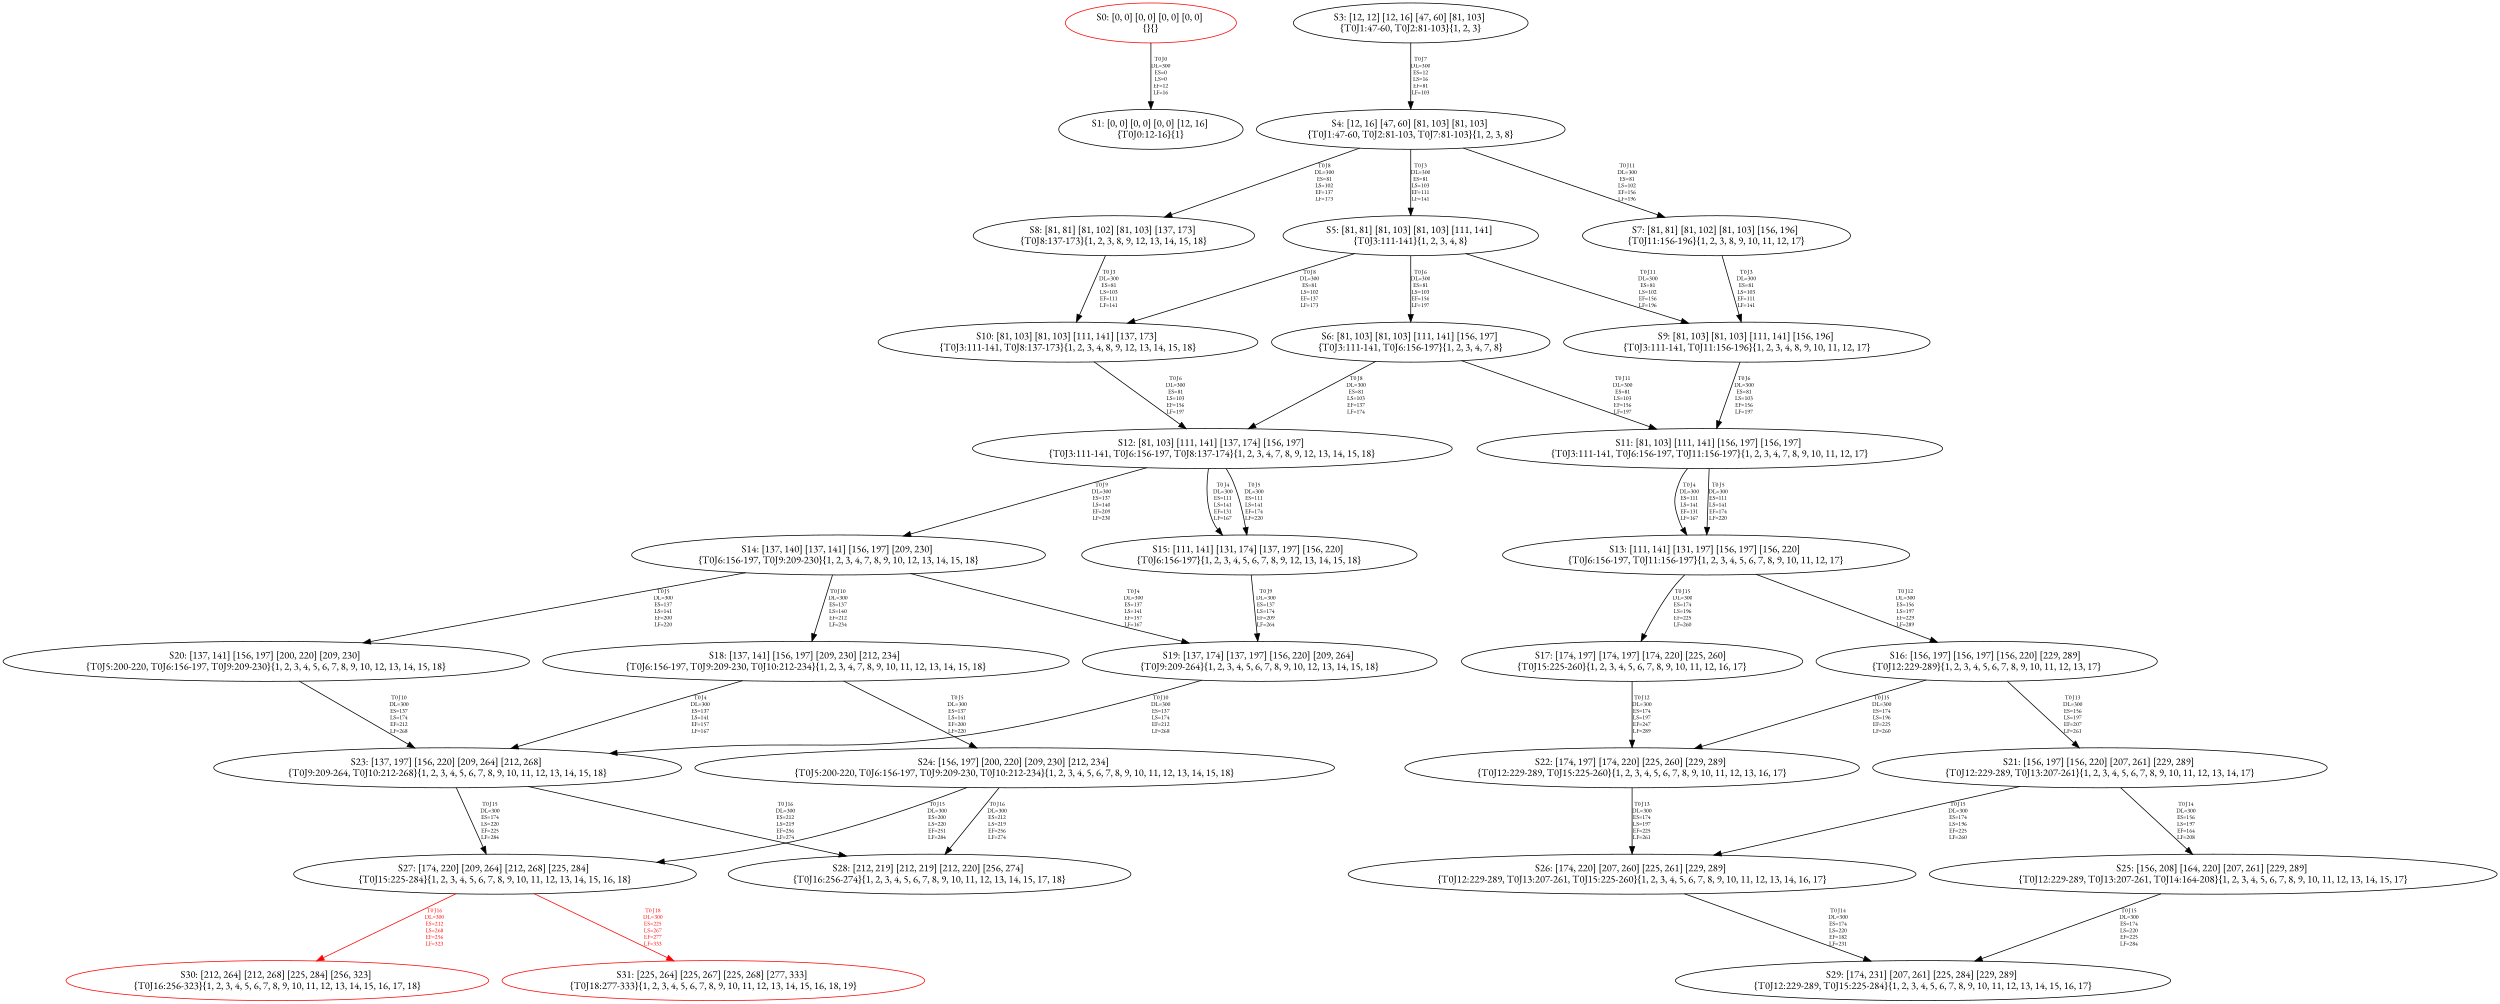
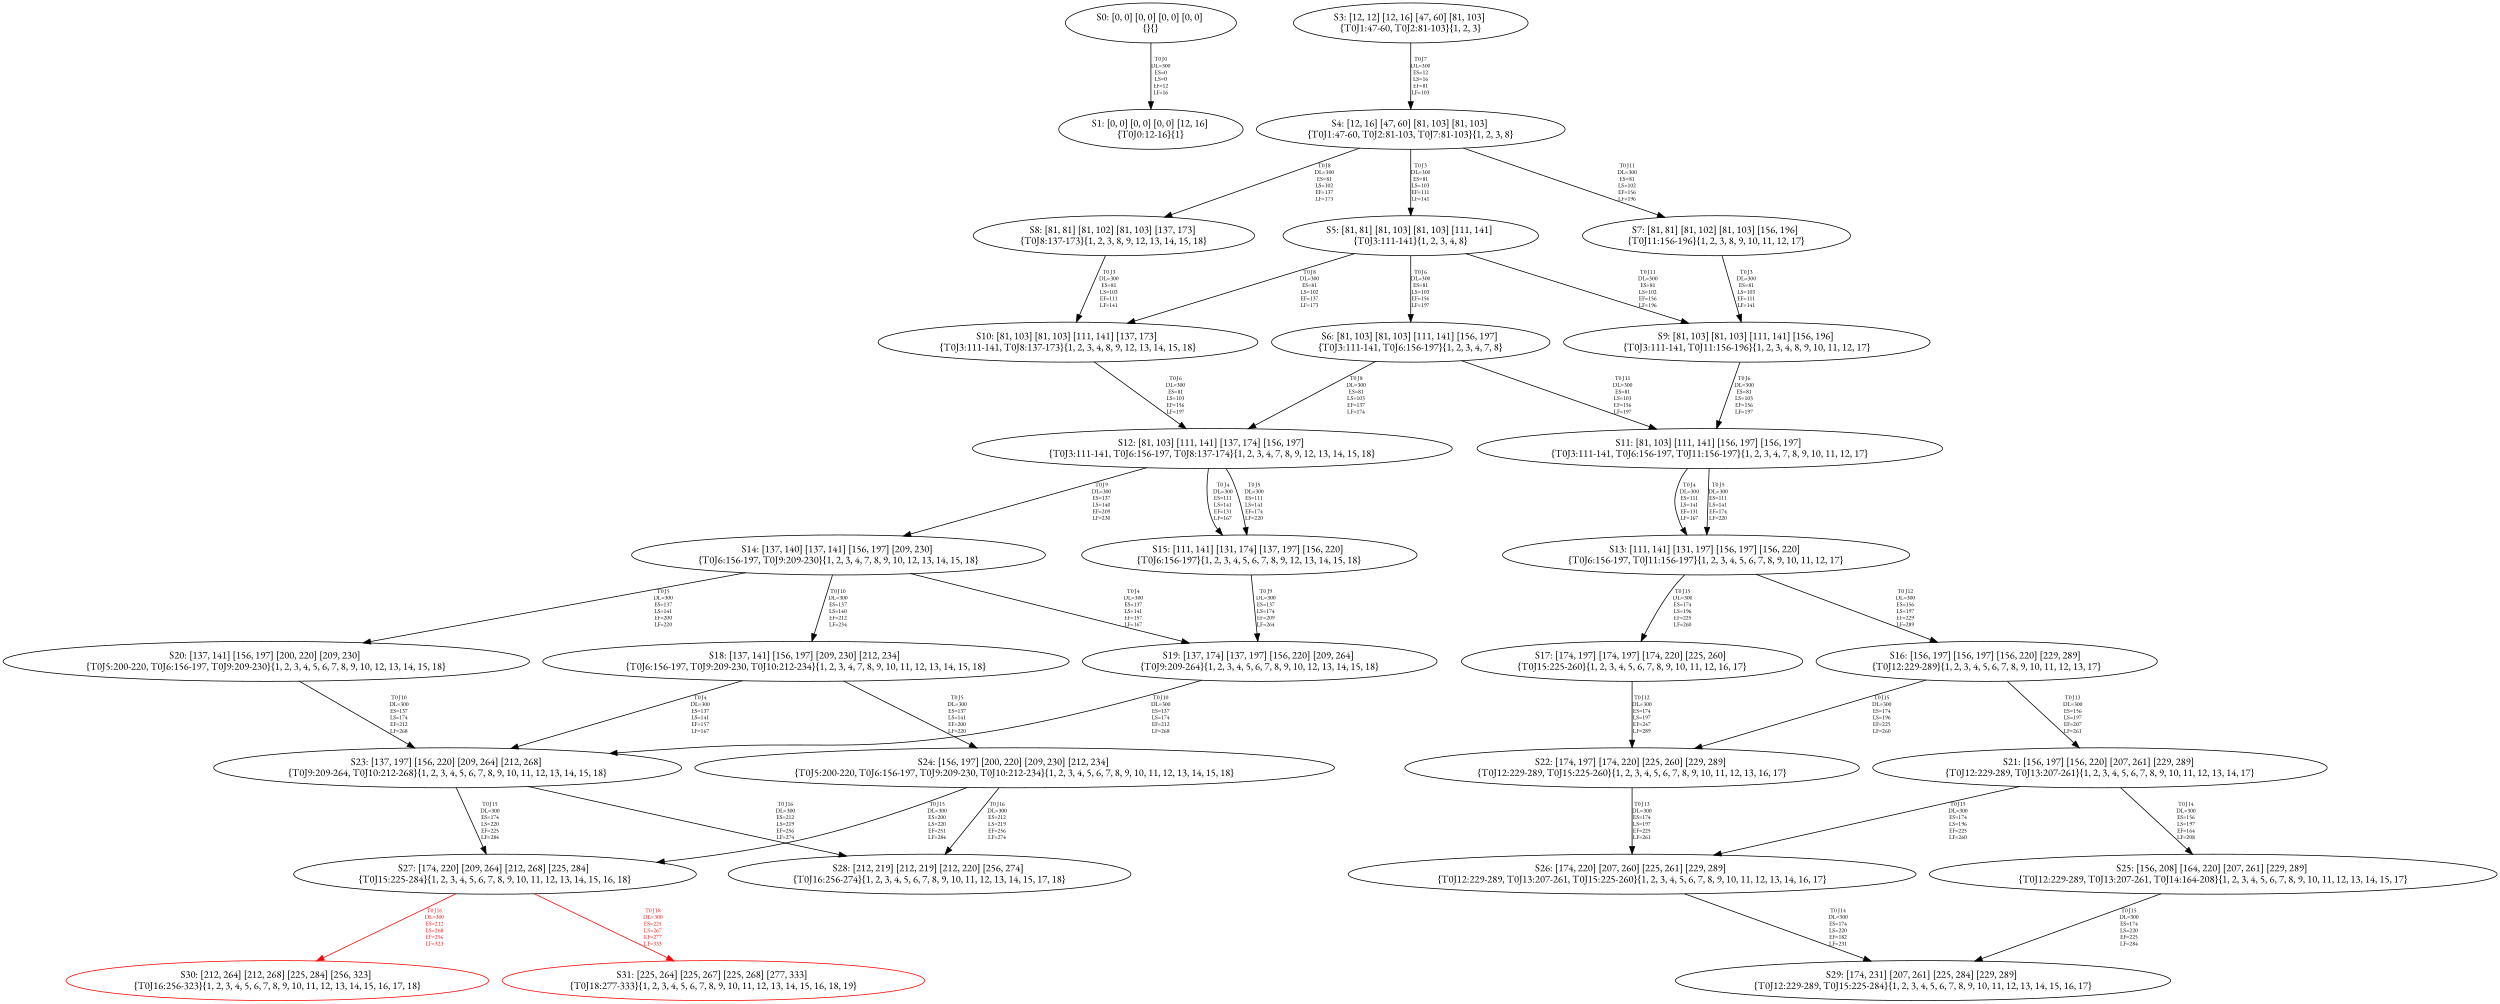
node "S0: [0, 0] [0, 0] [0, 0] [0, 0] {}{}": color Red -> black
